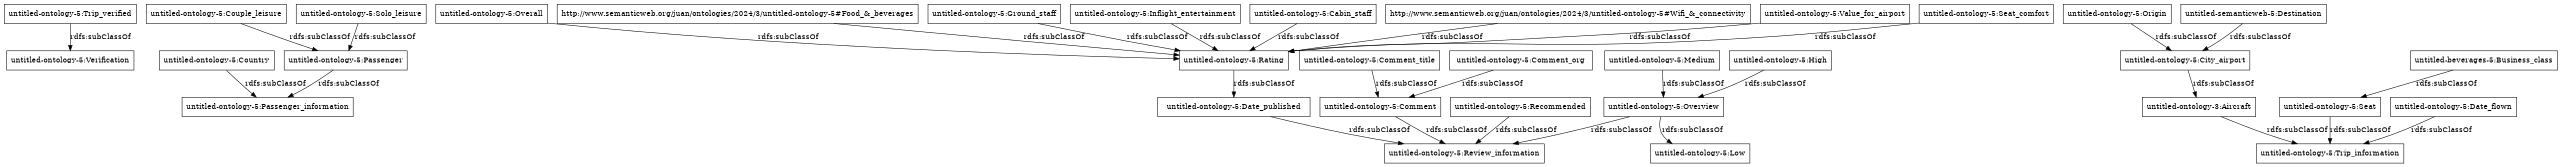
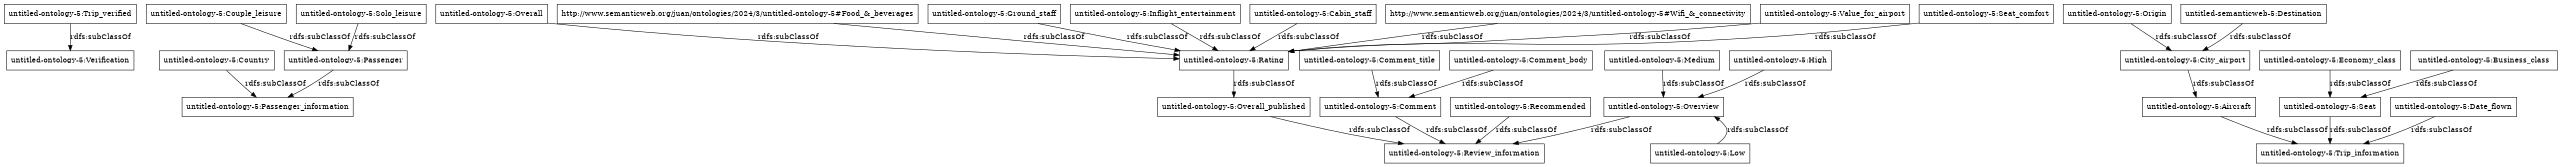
node "untitled-ontology-5:Comment_org": label "untitled-ontology-5:Comment_org" -> "untitled-ontology-5:Comment_body"
node "untitled-ontology-5:Economy_class": added
node "untitled-beverages-5:Business_class": label "untitled-beverages-5:Business_class" -> "untitled-ontology-5:Business_class"
node "untitled-ontology-5:Date_published": label "untitled-ontology-5:Date_published" -> "untitled-ontology-5:Overall_published"
node "untitled-ontology-3:Aircraft": label "untitled-ontology-3:Aircraft" -> "untitled-ontology-5:Aircraft"
edge "untitled-ontology-5:Overview" -> "untitled-ontology-5:Low": reversed
